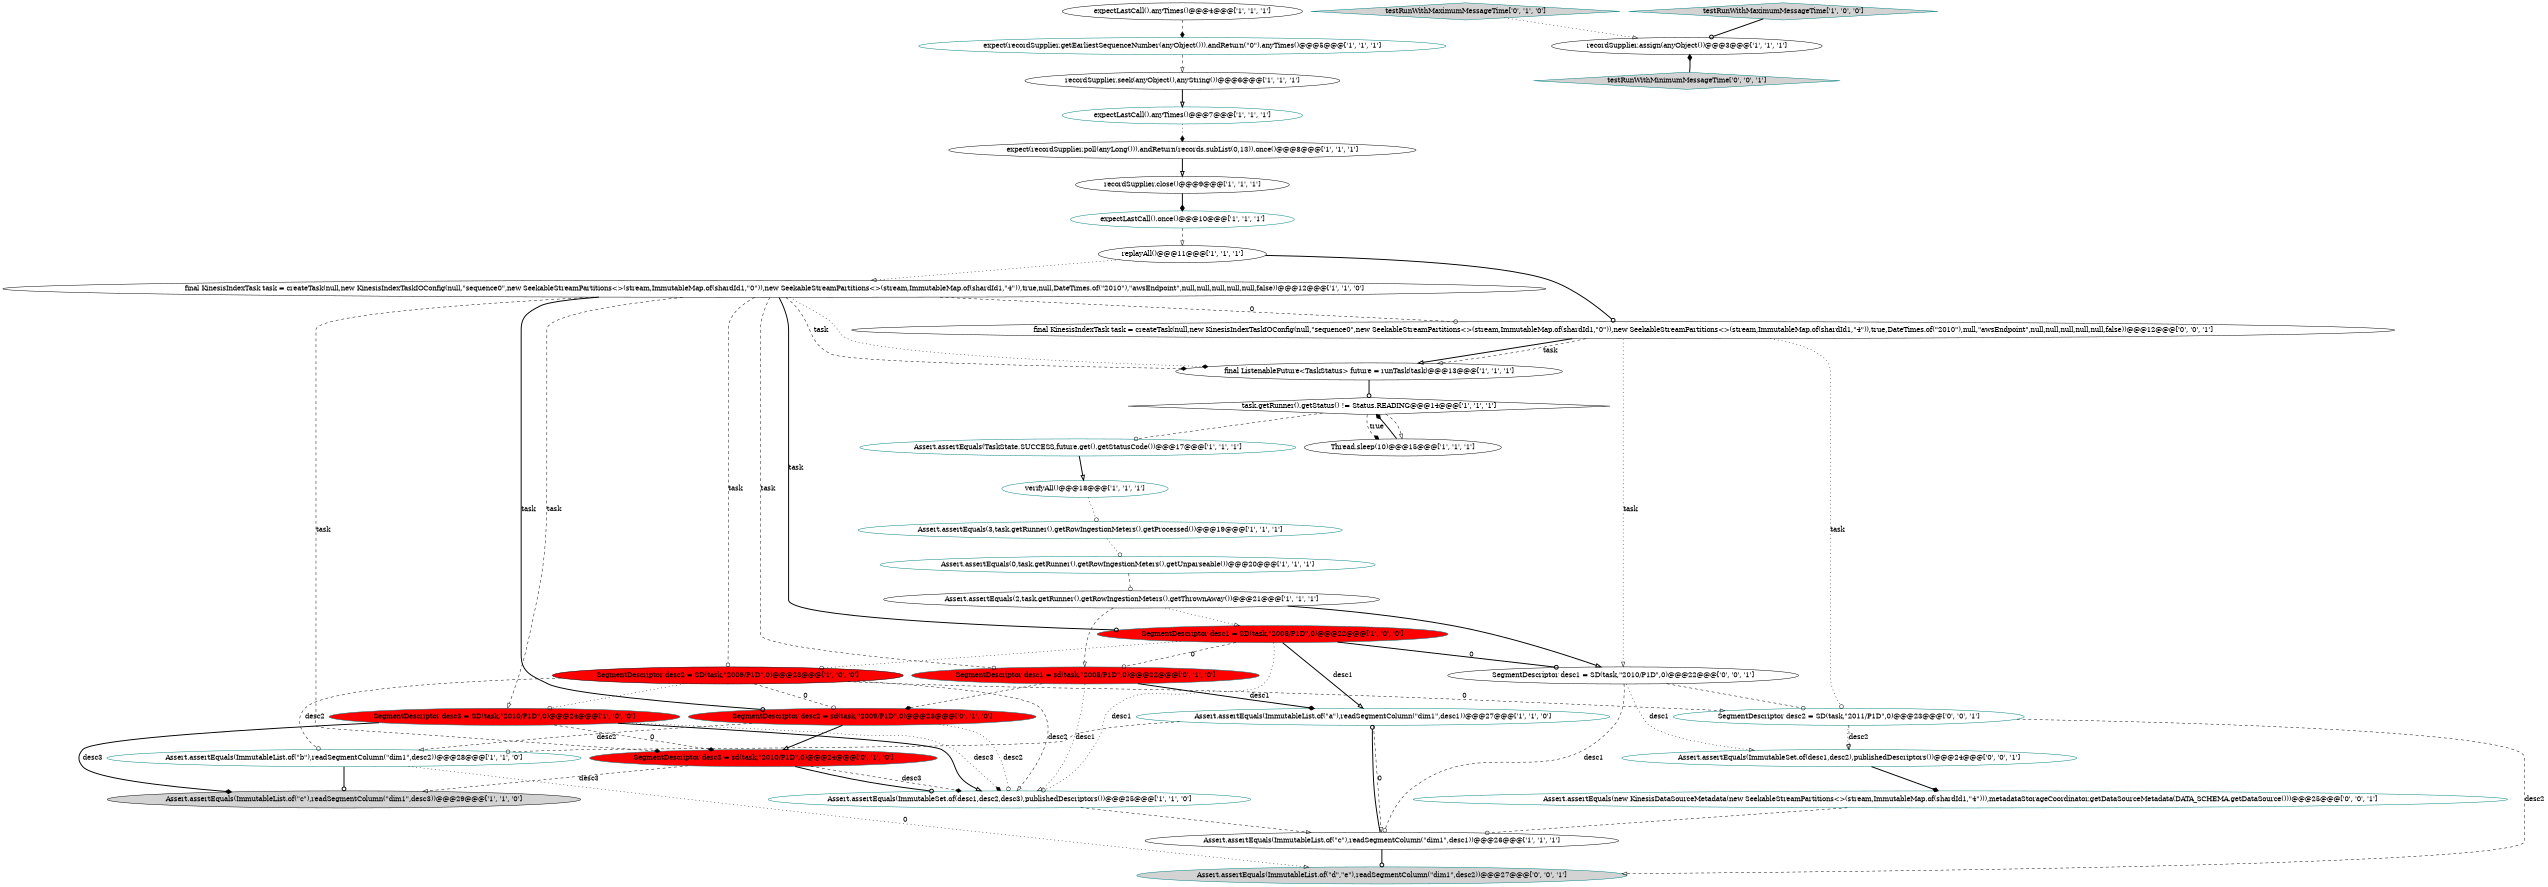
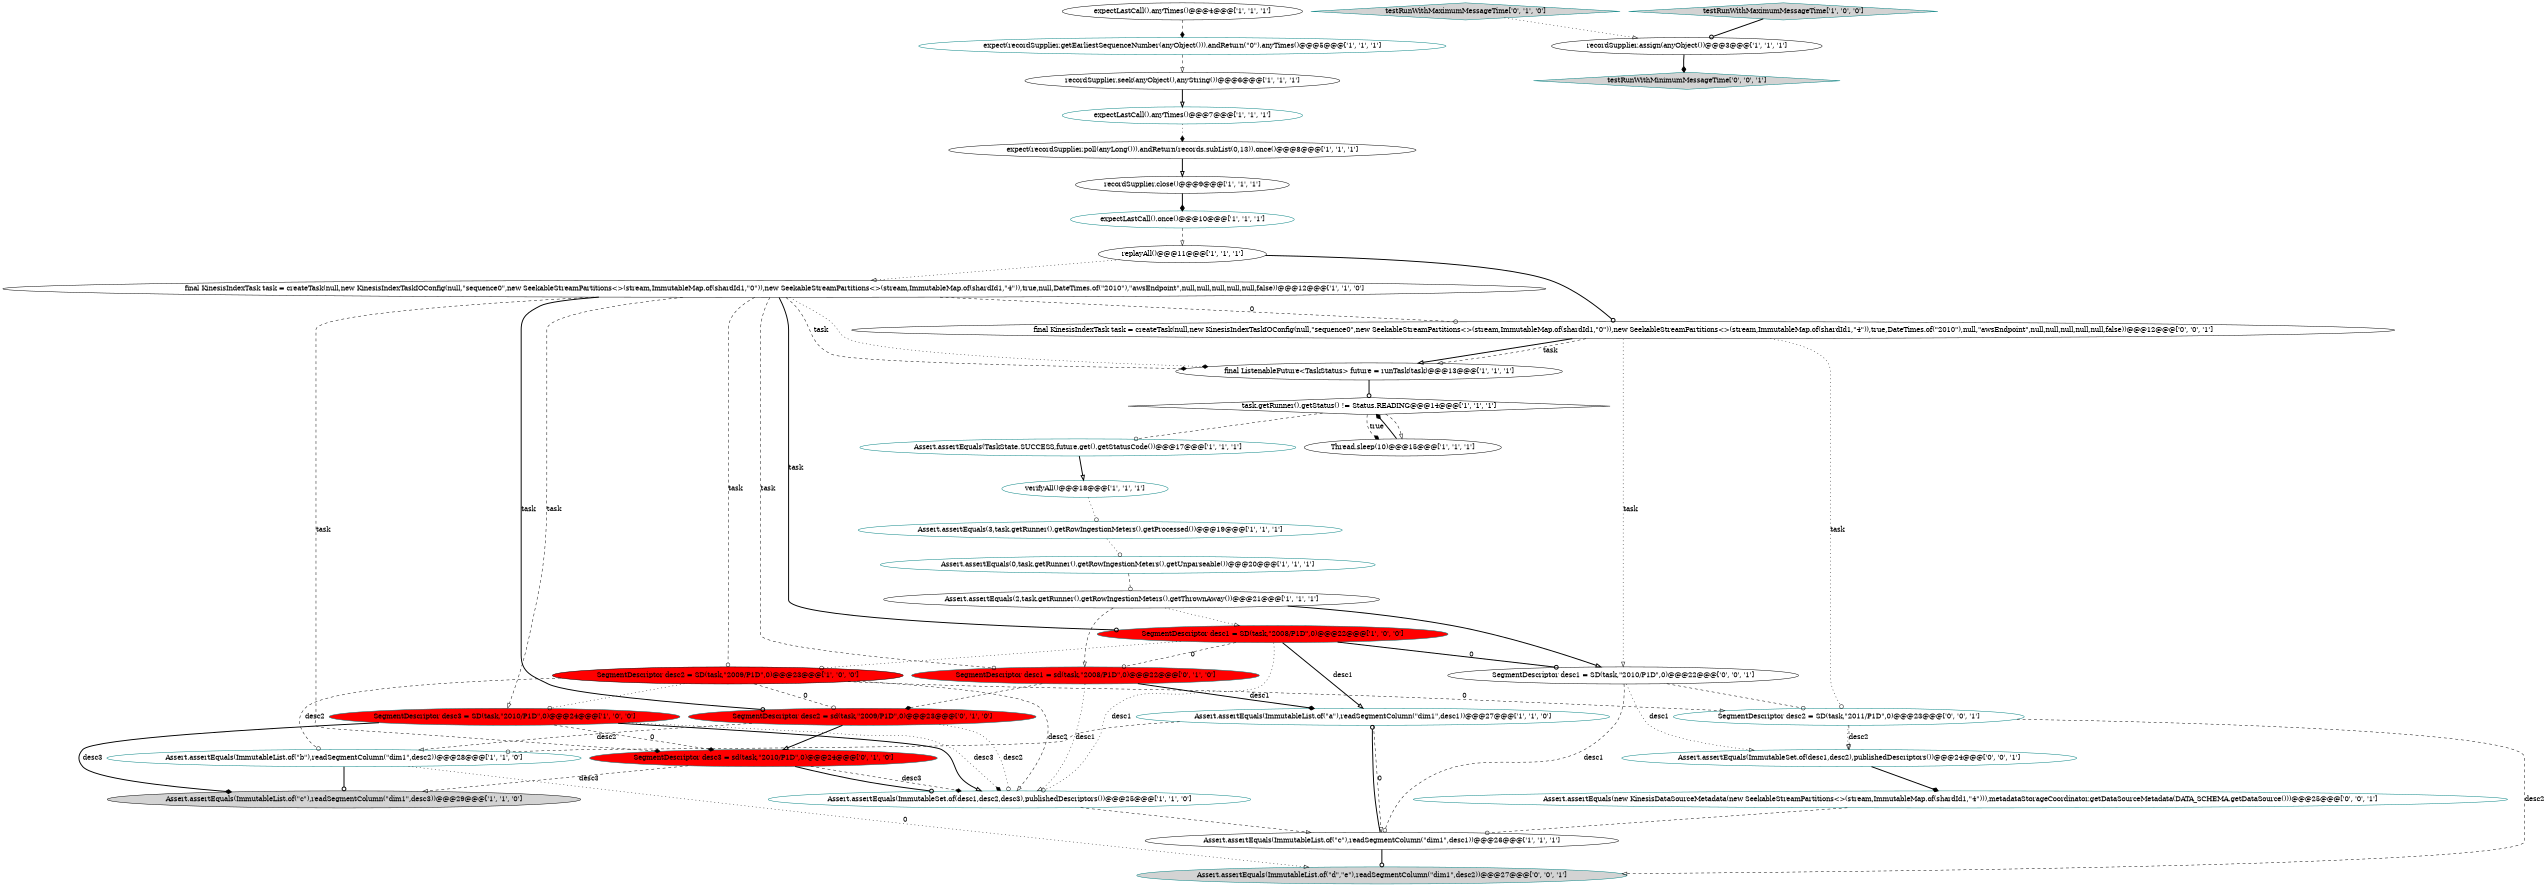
edge "testRunWithMinimumMessageTime['0', '0', '1']" -> "recordSupplier.assign(anyObject())@@@3@@@['1', '1', '1']": reversed
